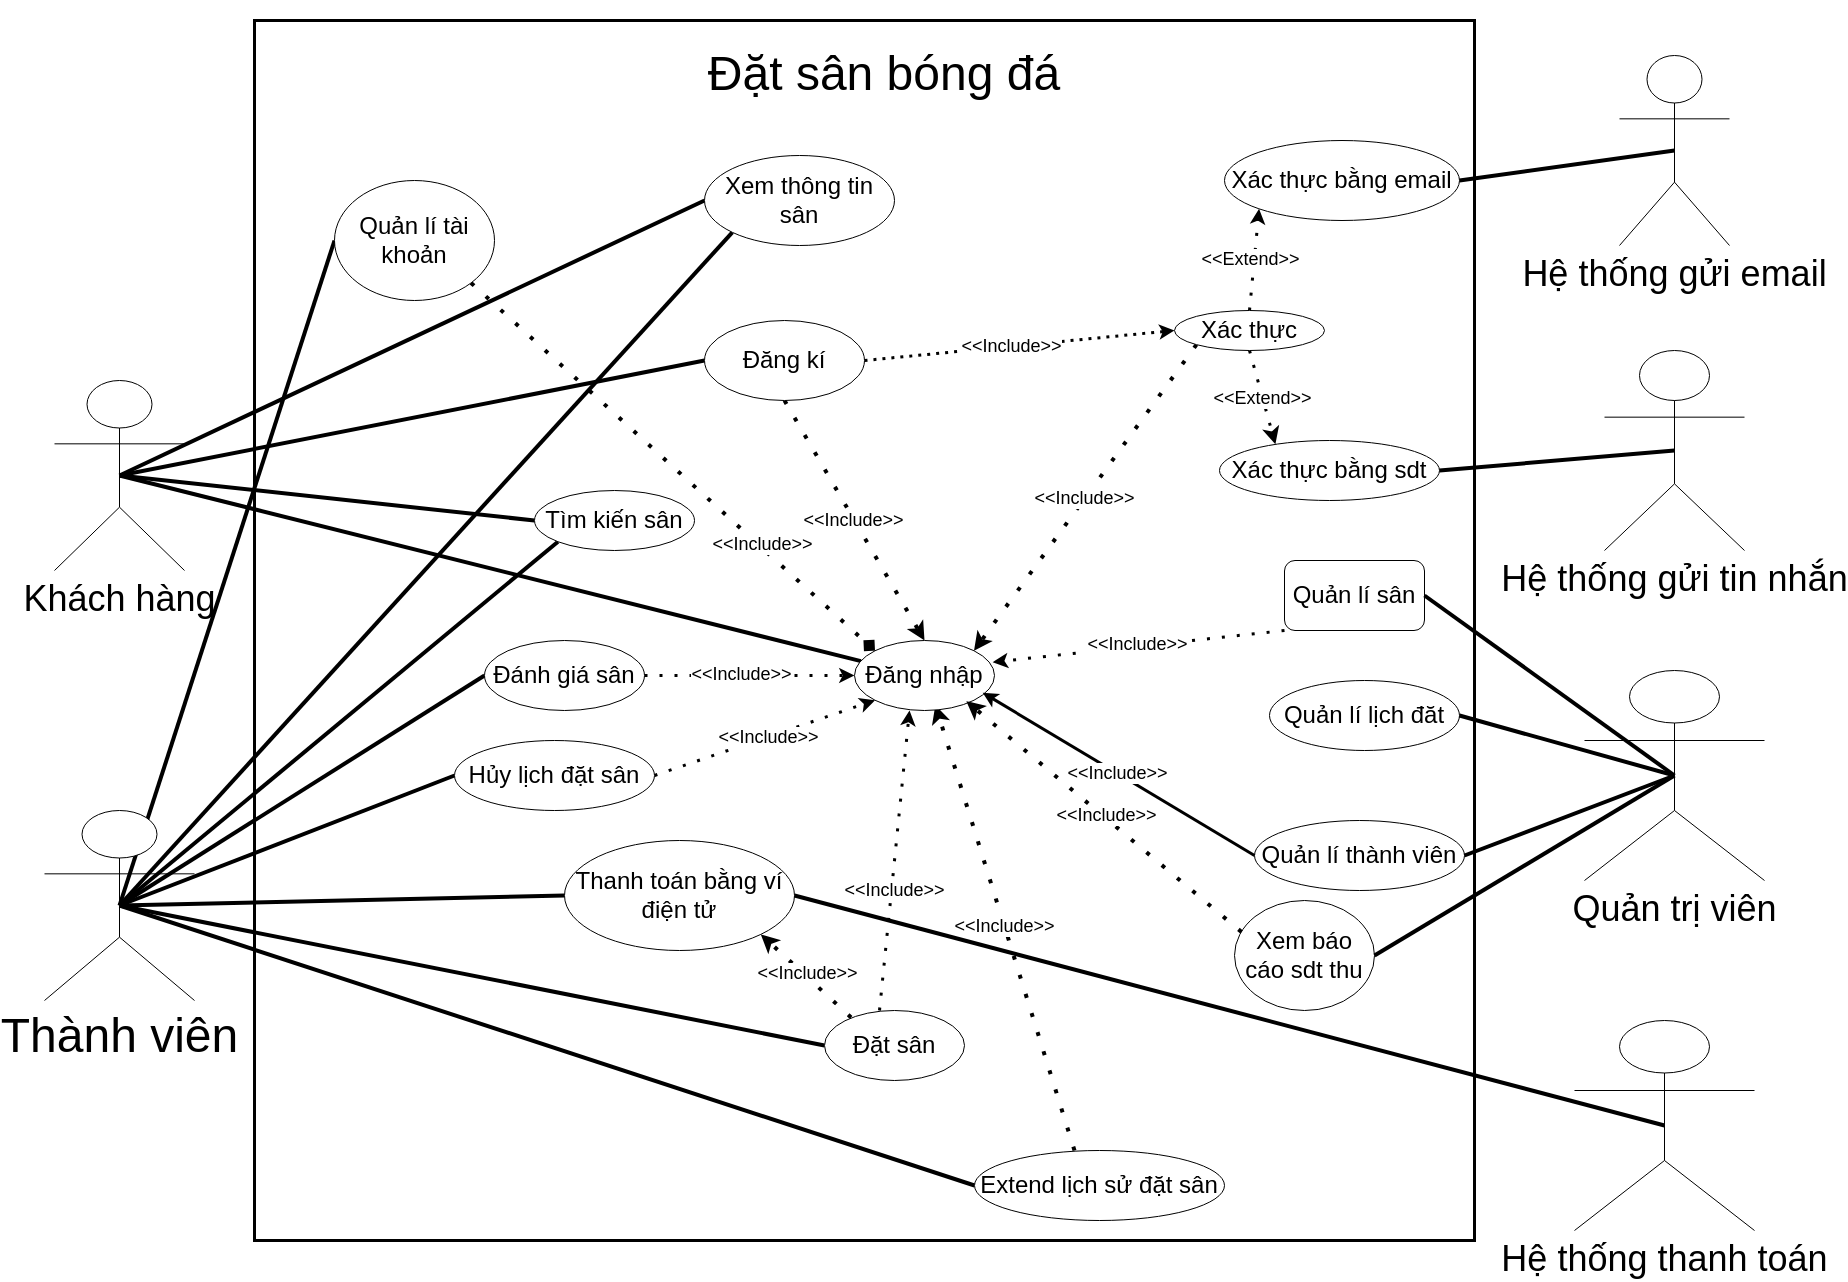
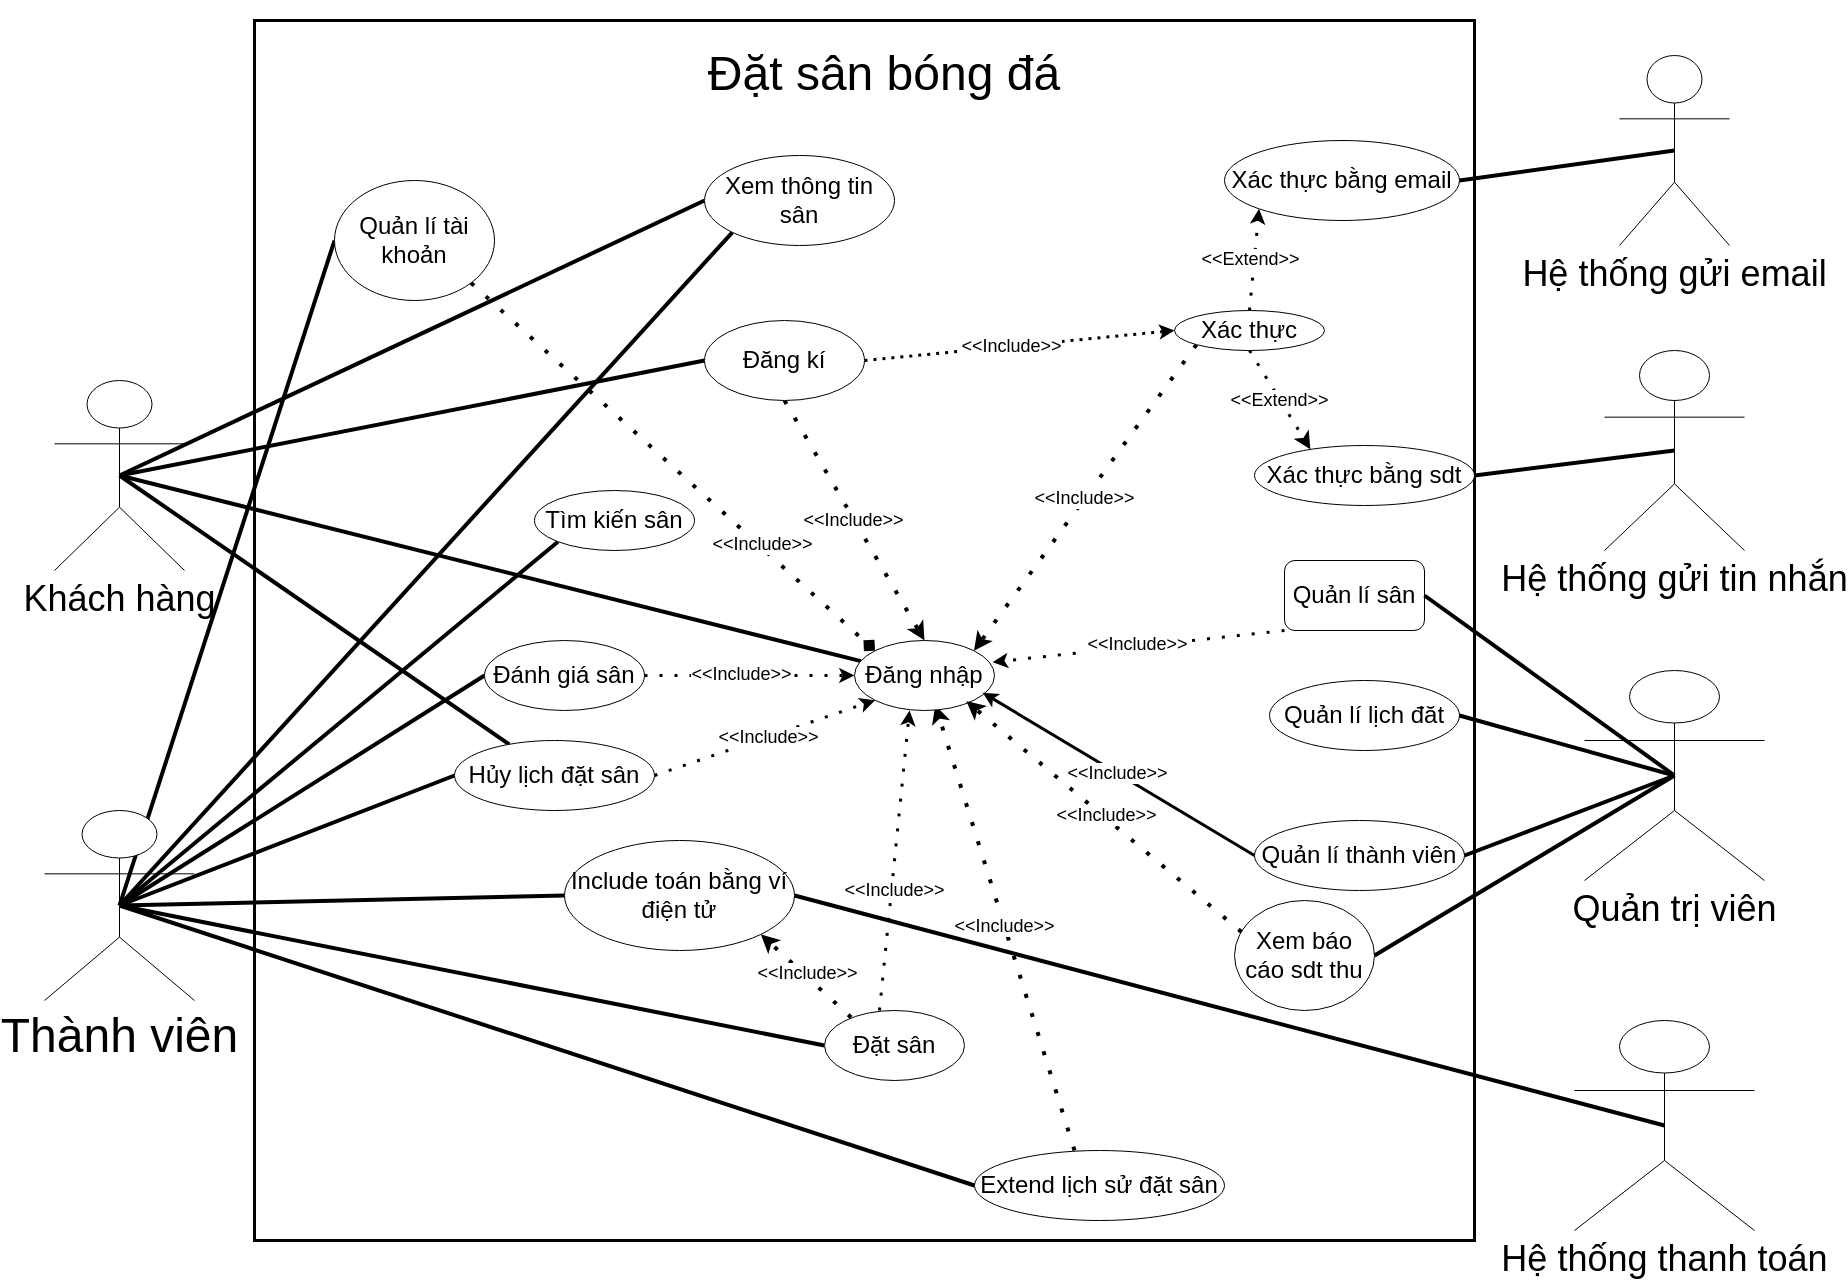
node "Xác thực bằng sdt": moved (1330, 471) -> (1365, 476)
edge "Khách hàng" -- "Tìm kiến sân": now "Khách hàng" -- "Hủy lịch đặt sân"
node "Thanh toán bằng ví điện tử": label "Thanh toán bằng ví điện tử" -> "Include toán bằng ví điện tử"
